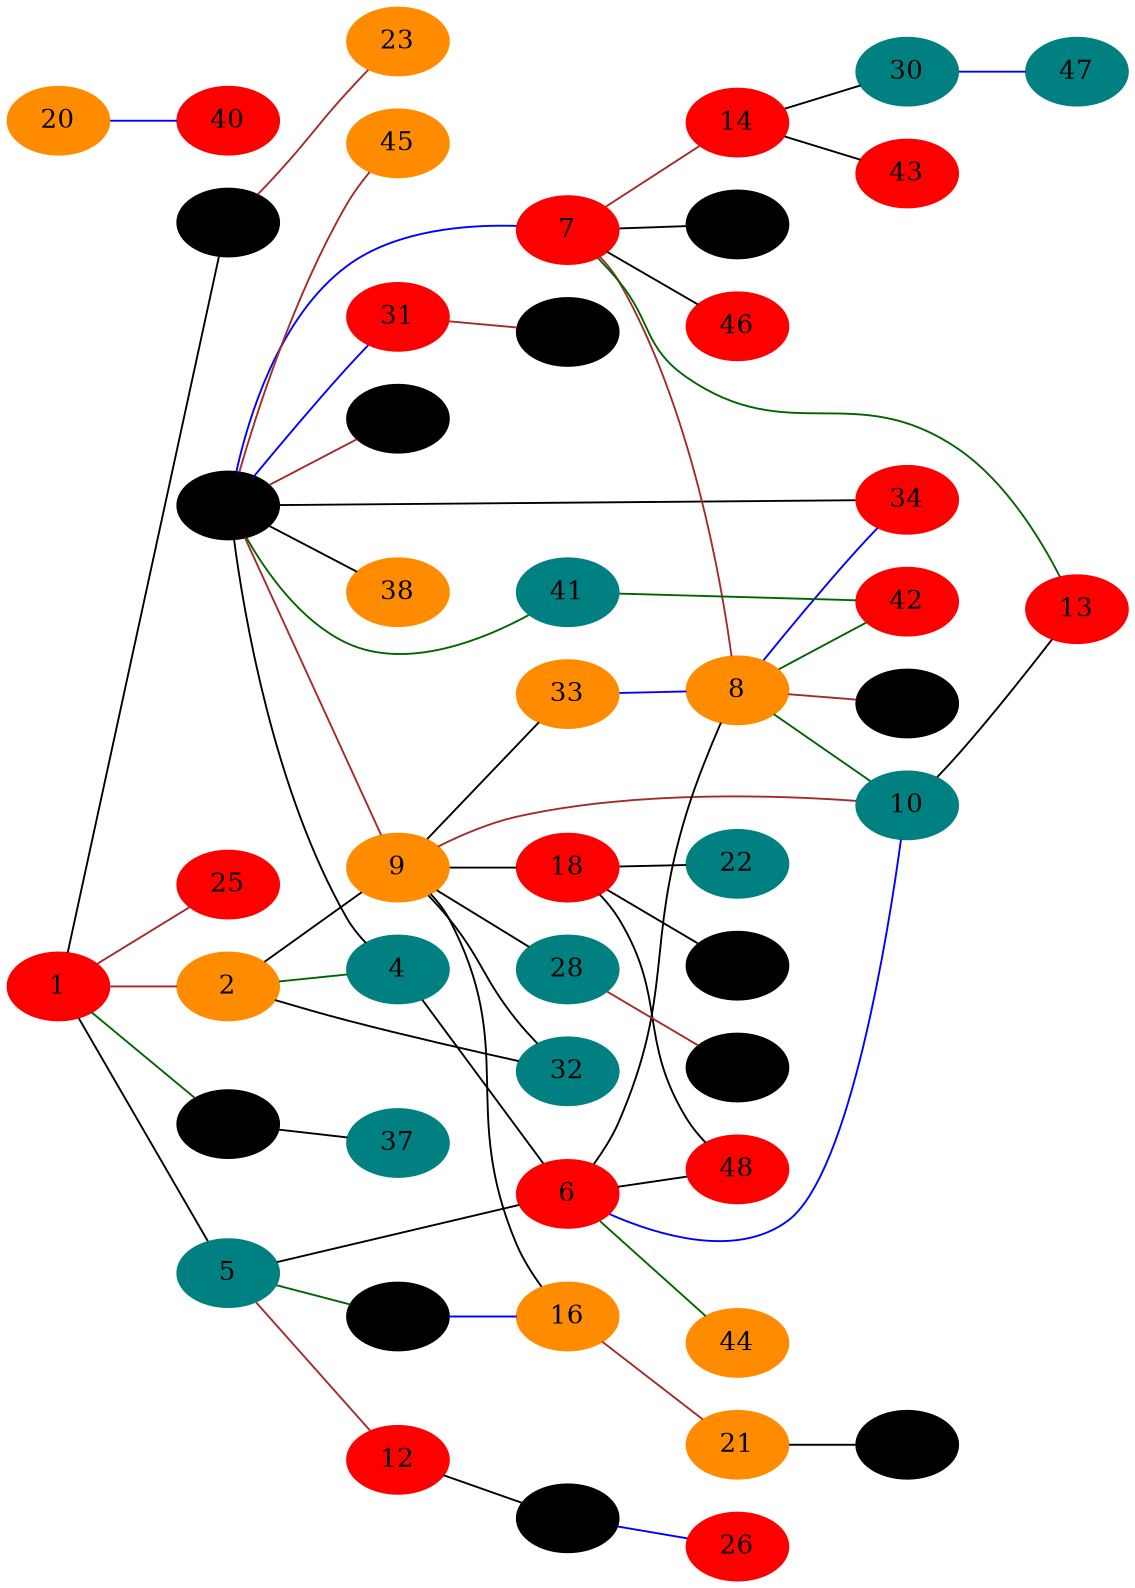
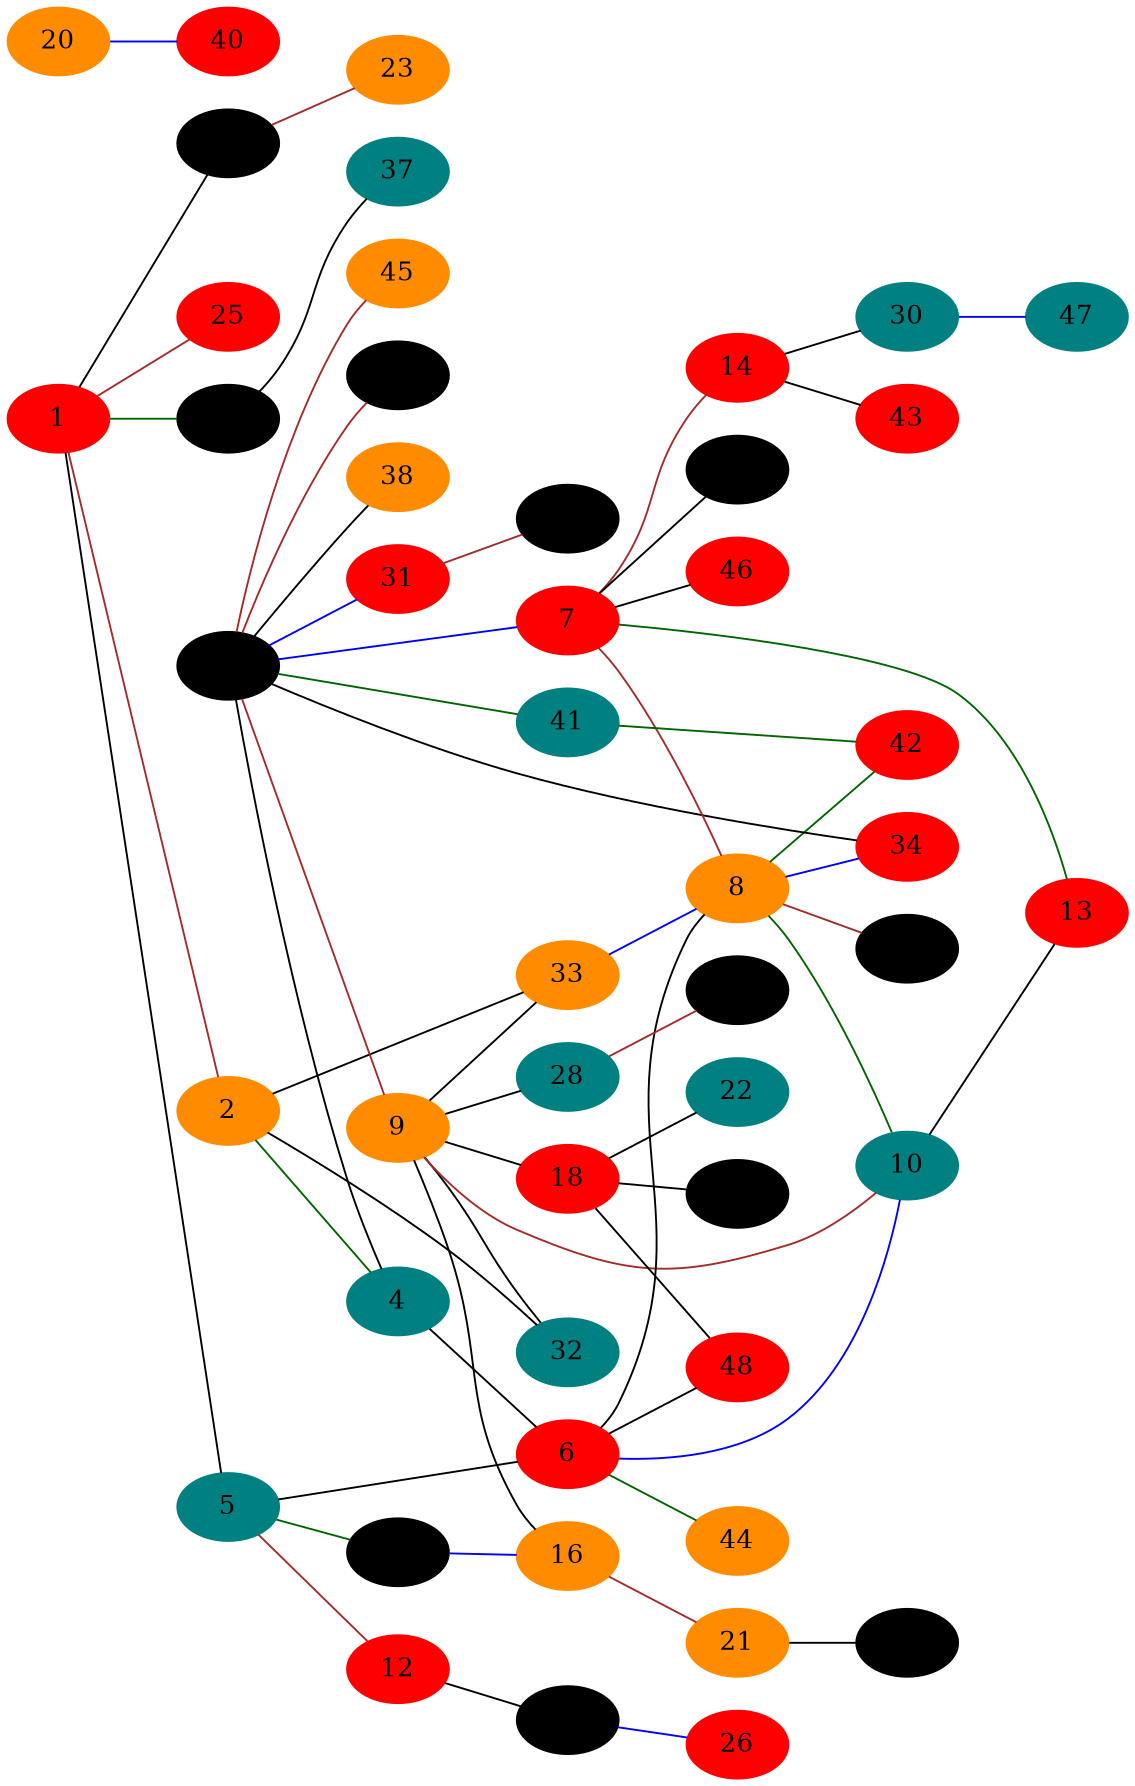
edge "9" -- "2": now "33" -- "2"
